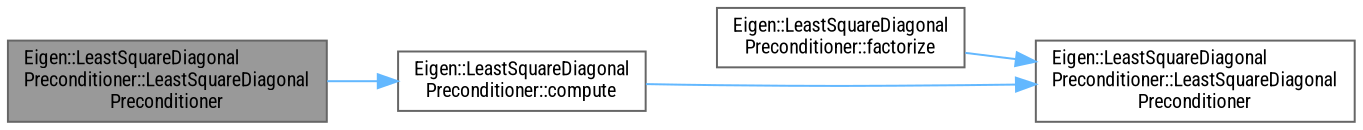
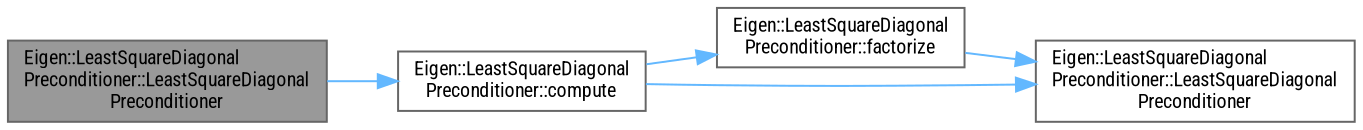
edge "Eigen::LeastSquareDiagonal Preconditioner::compute" -> "Eigen::LeastSquareDiagonal Preconditioner::factorize": added
